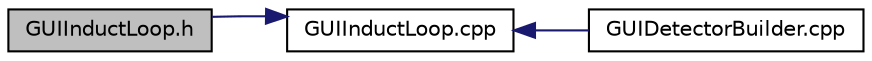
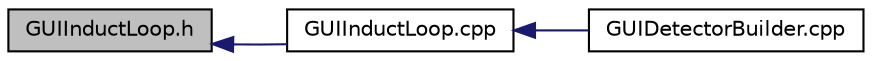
edge "GUIInductLoop.h" -> "GUIInductLoop.cpp": reversed
